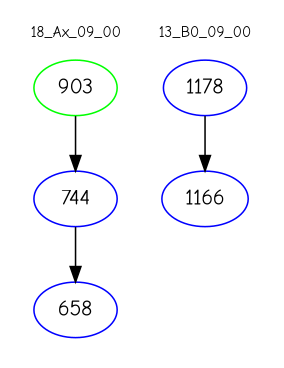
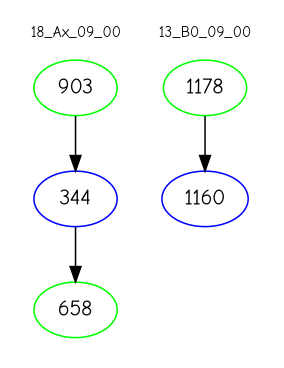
node "1178": color blue -> green
node "744": label "744" -> "344"
node "1166": label "1166" -> "1160"
node "658": color blue -> green
